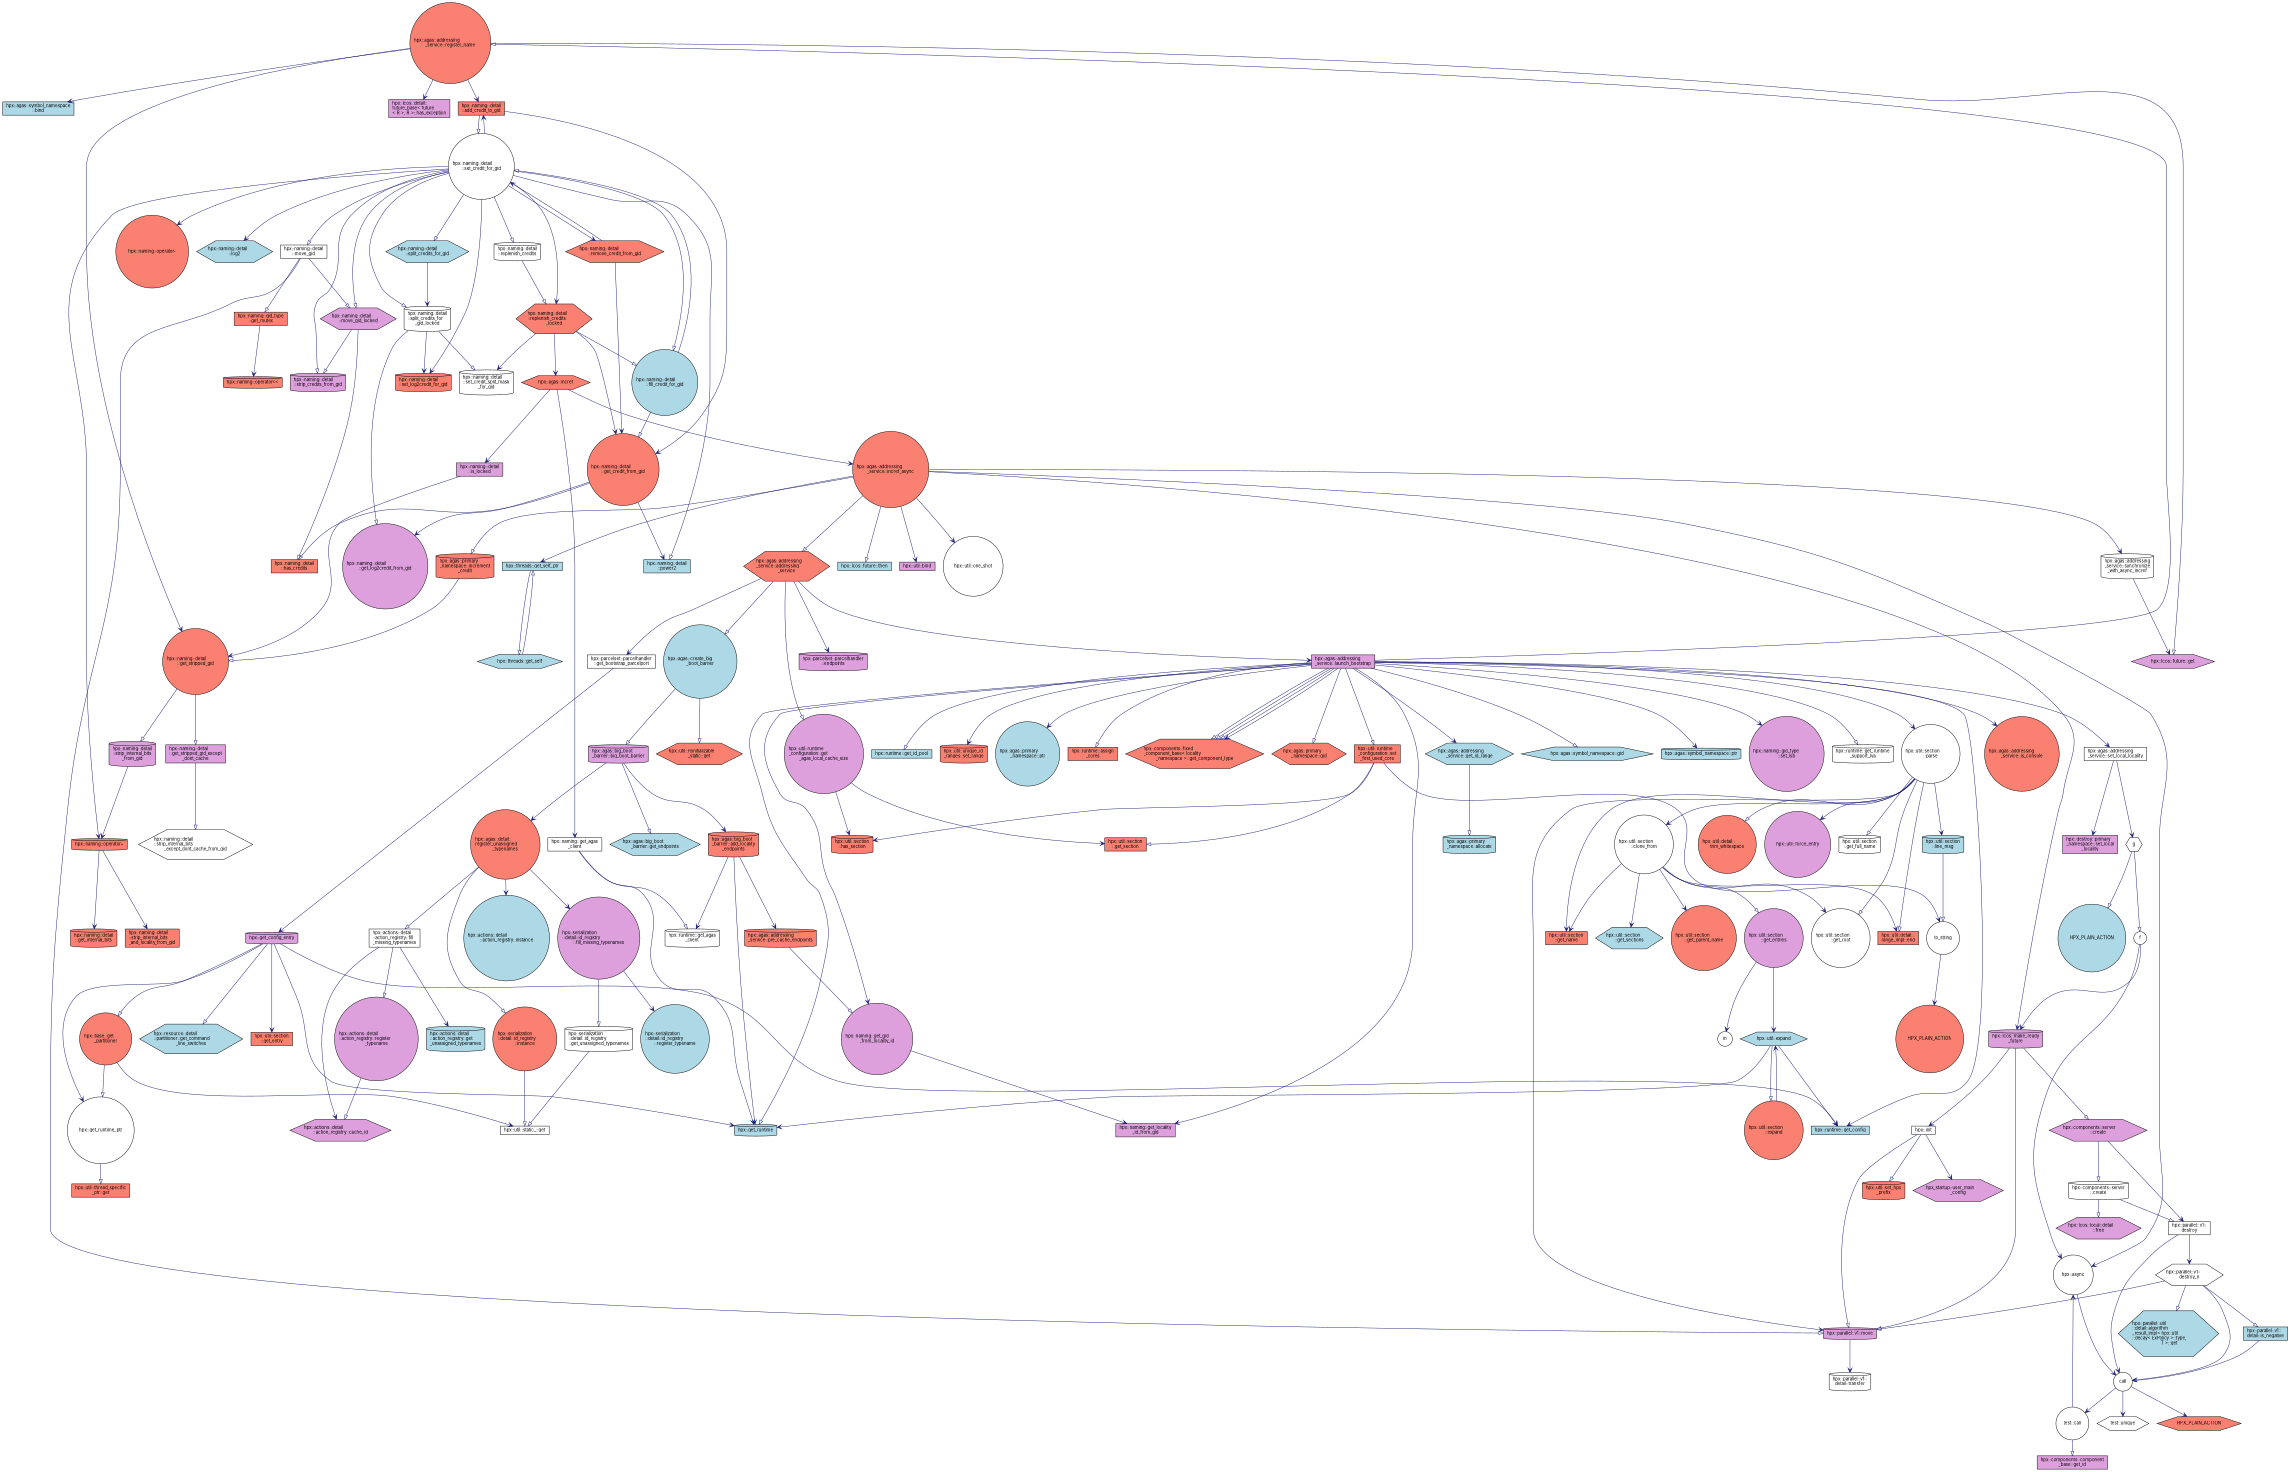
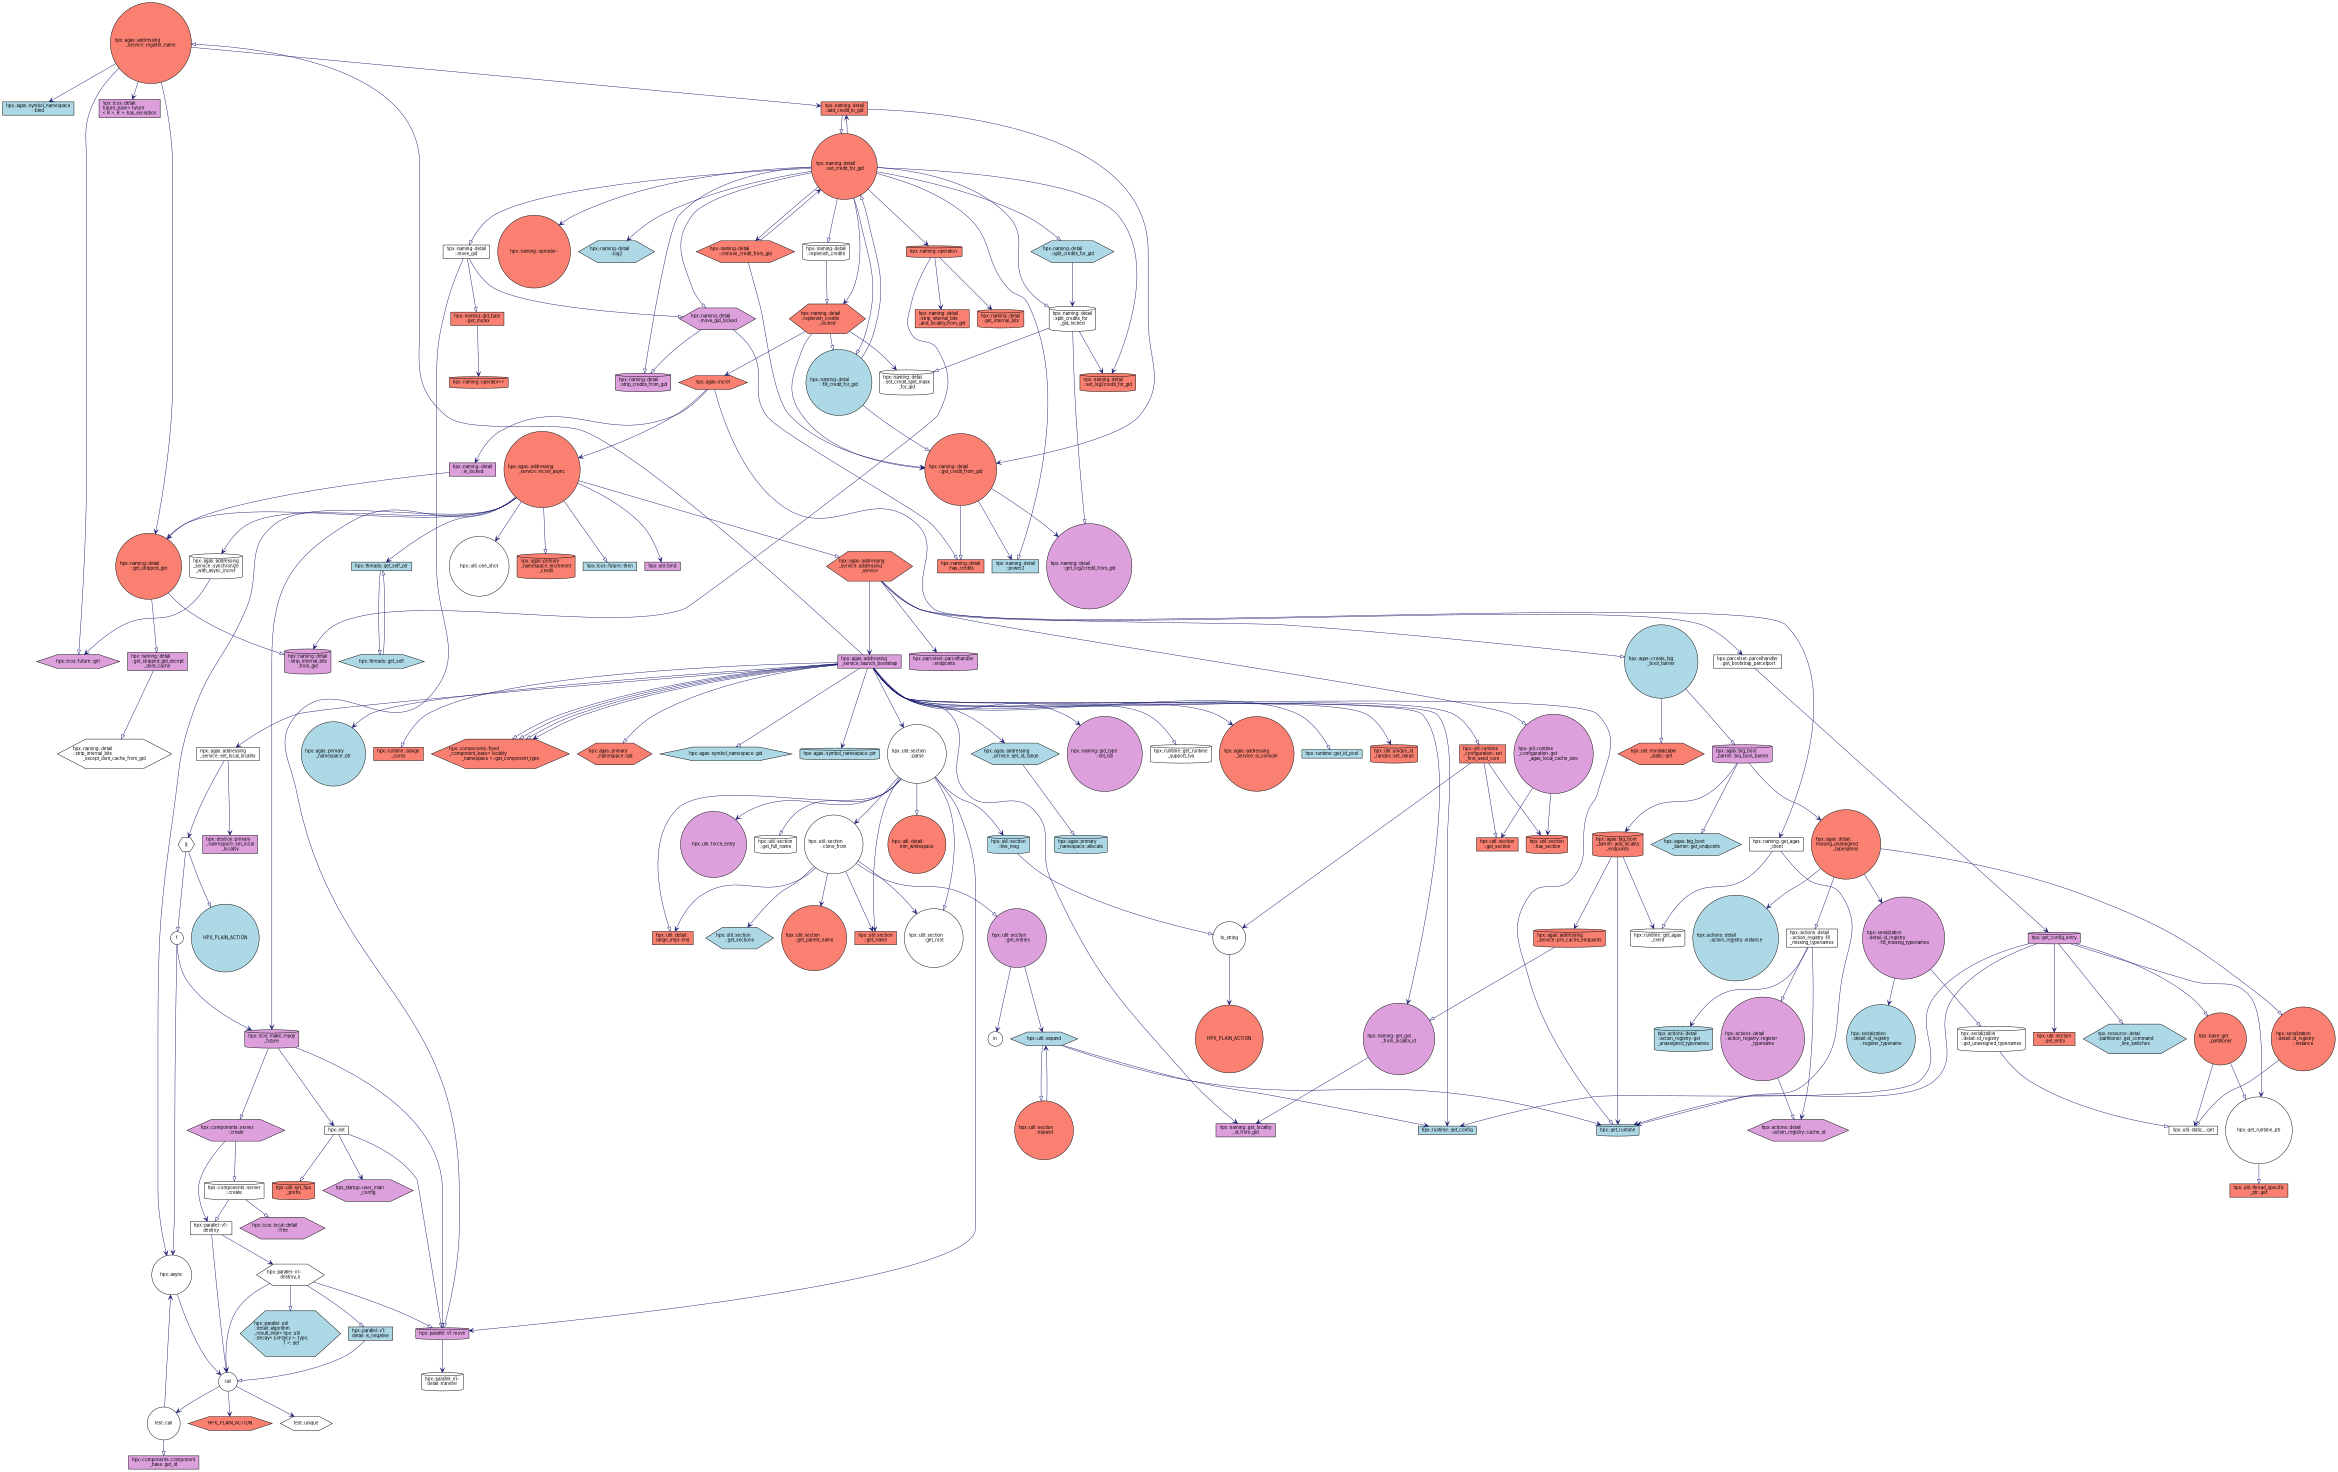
node "hpx::naming::detail ::set_credit_for_gid": fillcolor white -> salmon
edge "hpx::agas::primary _namespace::increment _credit" -> "hpx::naming::detail ::get_stripped_gid": now "hpx::agas::addressing _service::incref_async" -> "hpx::naming::detail ::get_stripped_gid"
edge "hpx::naming::detail ::strip_internal_bits _from_gid" -> "hpx::naming::operator+": reversed
node "hpx::agas::detail:: register_unassigned _typenames": label "hpx::agas::detail:: register_unassigned _typenames" -> "hpx::agas::detail:: missing_unassigned _typenames"
